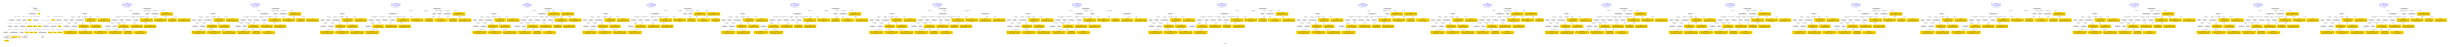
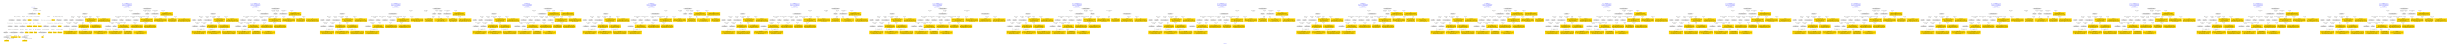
node "Title": fillcolor lightgray -> gold
node "ArtistBornDate": added
